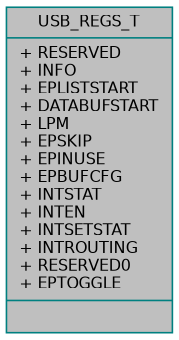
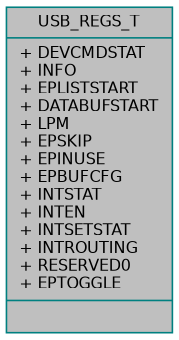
node "USB_REGS_T": text "+ RESERVED" -> "+ DEVCMDSTAT"
